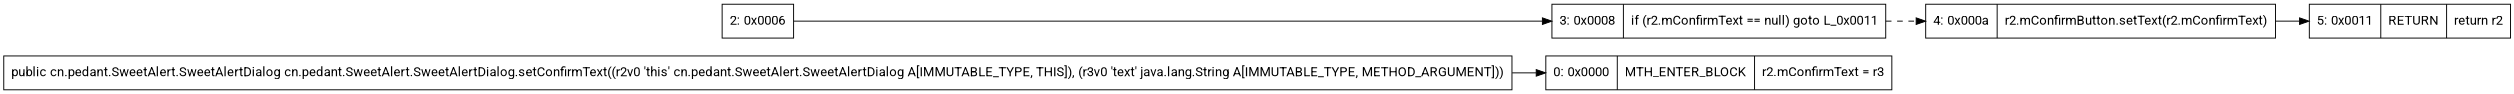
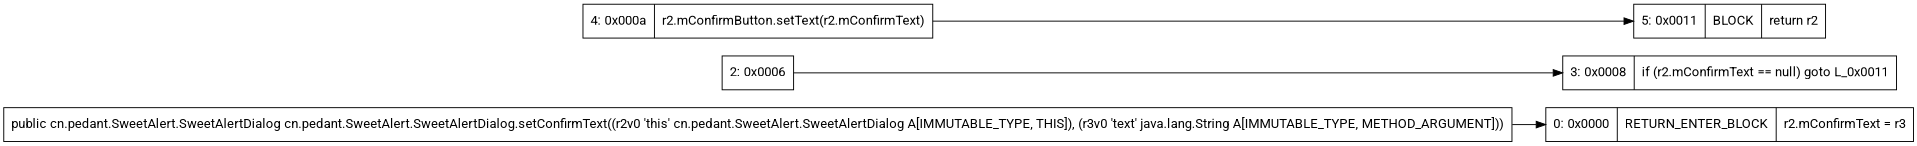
edge "3: 0x0008" -> "4: 0x000a": removed
node "5: 0x0011": text "RETURN" -> "BLOCK"
node "0: 0x0000": text "MTH_ENTER_BLOCK" -> "RETURN_ENTER_BLOCK"
